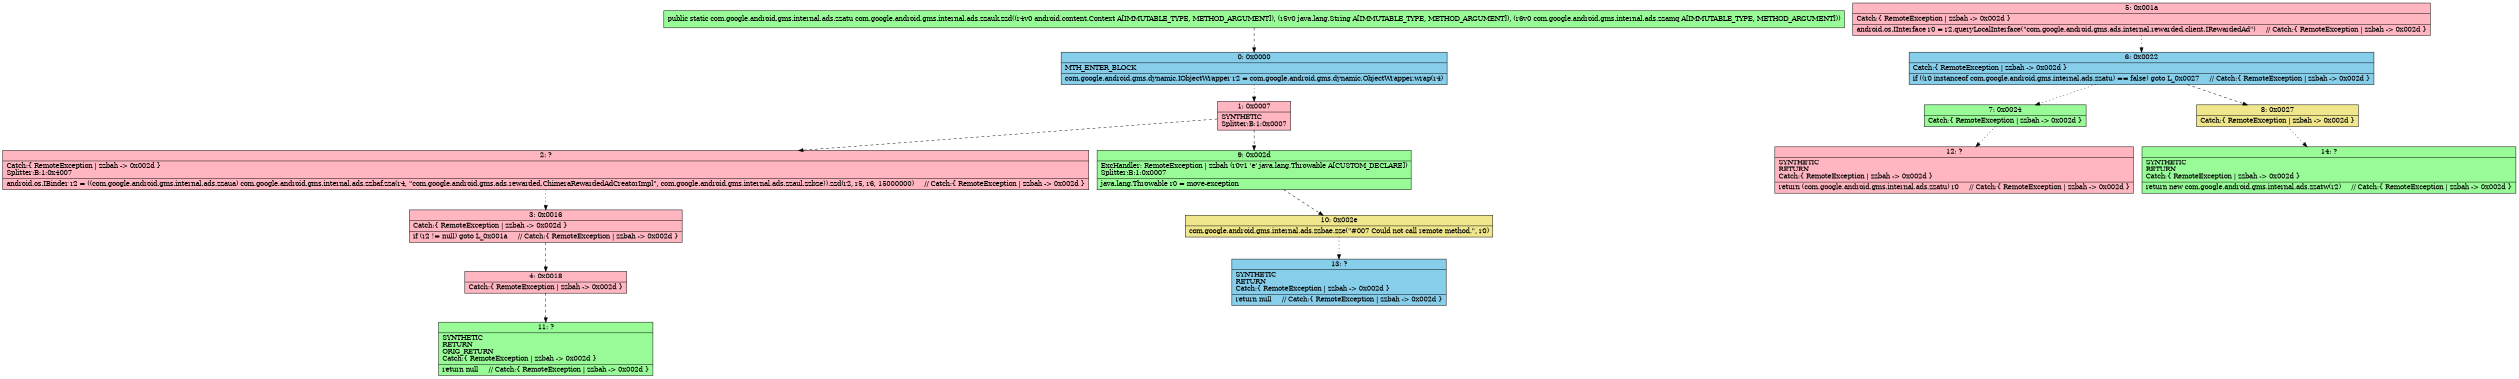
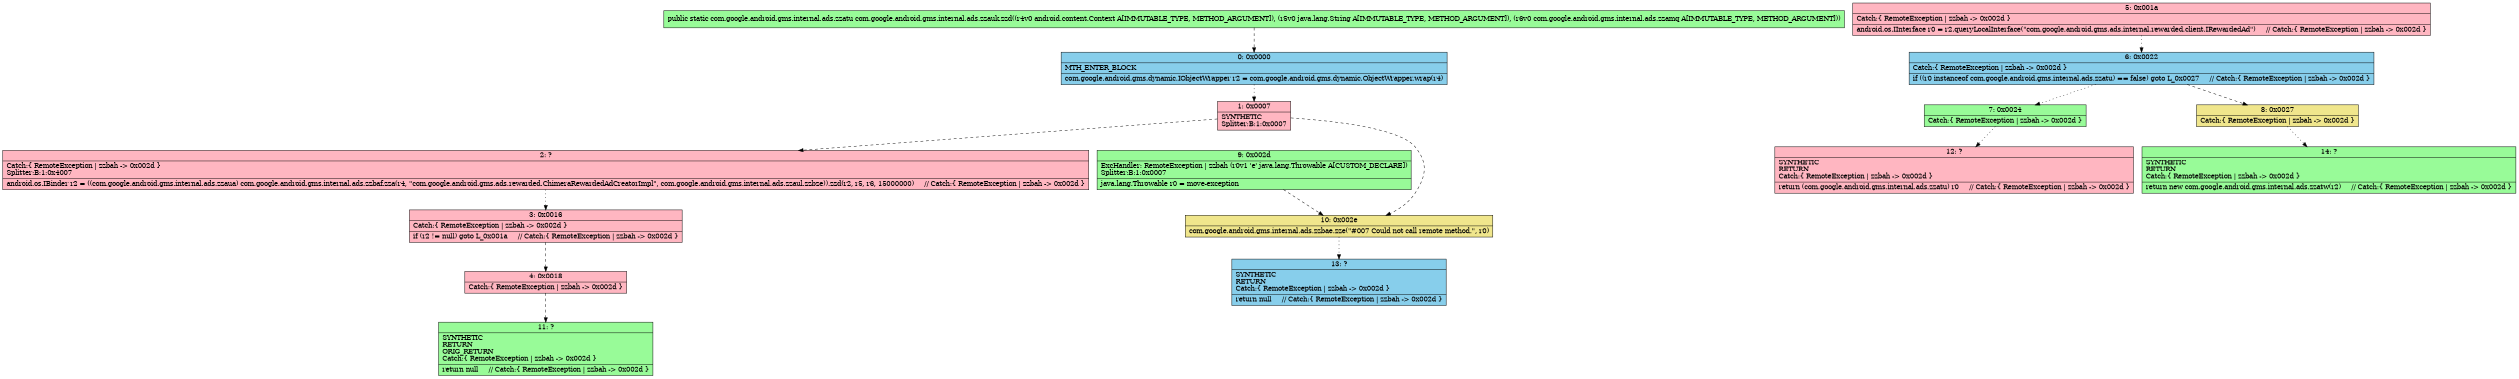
edge "1: 0x0007" -> "9: 0x002d": now "1: 0x0007" -> "10: 0x002e"
